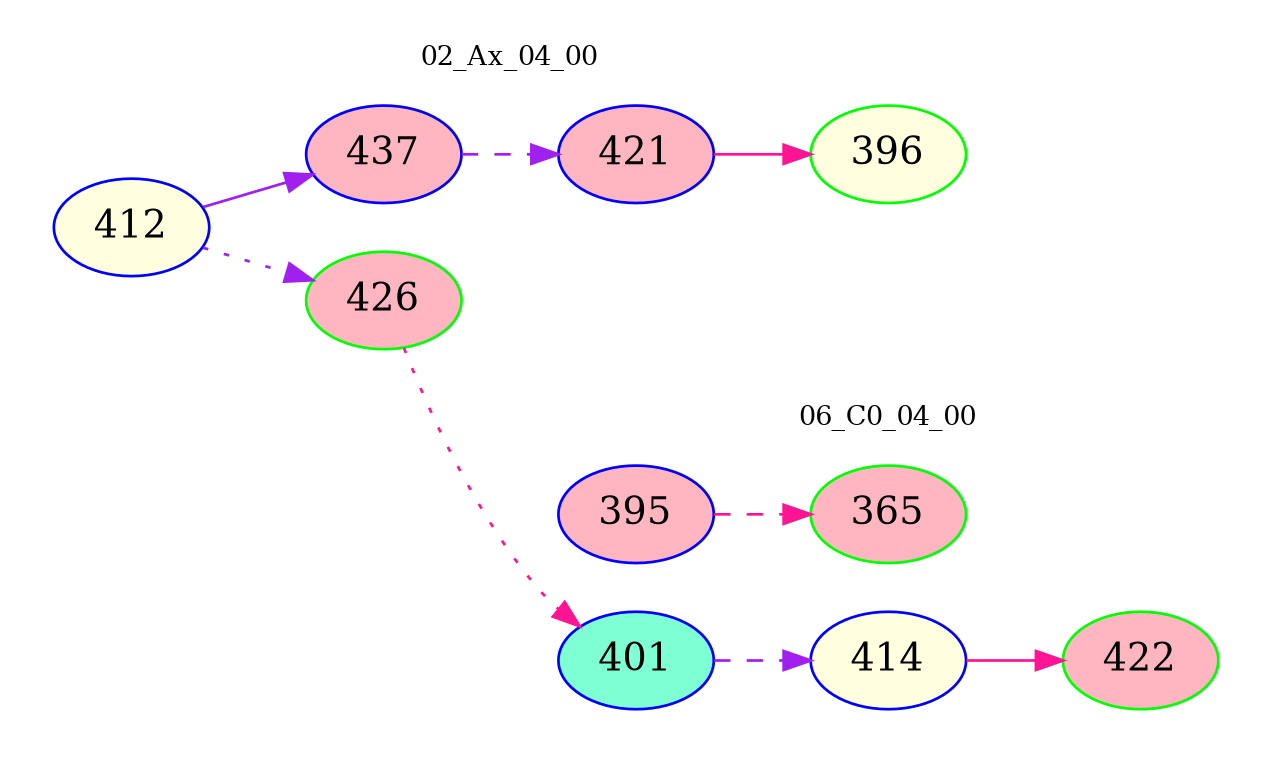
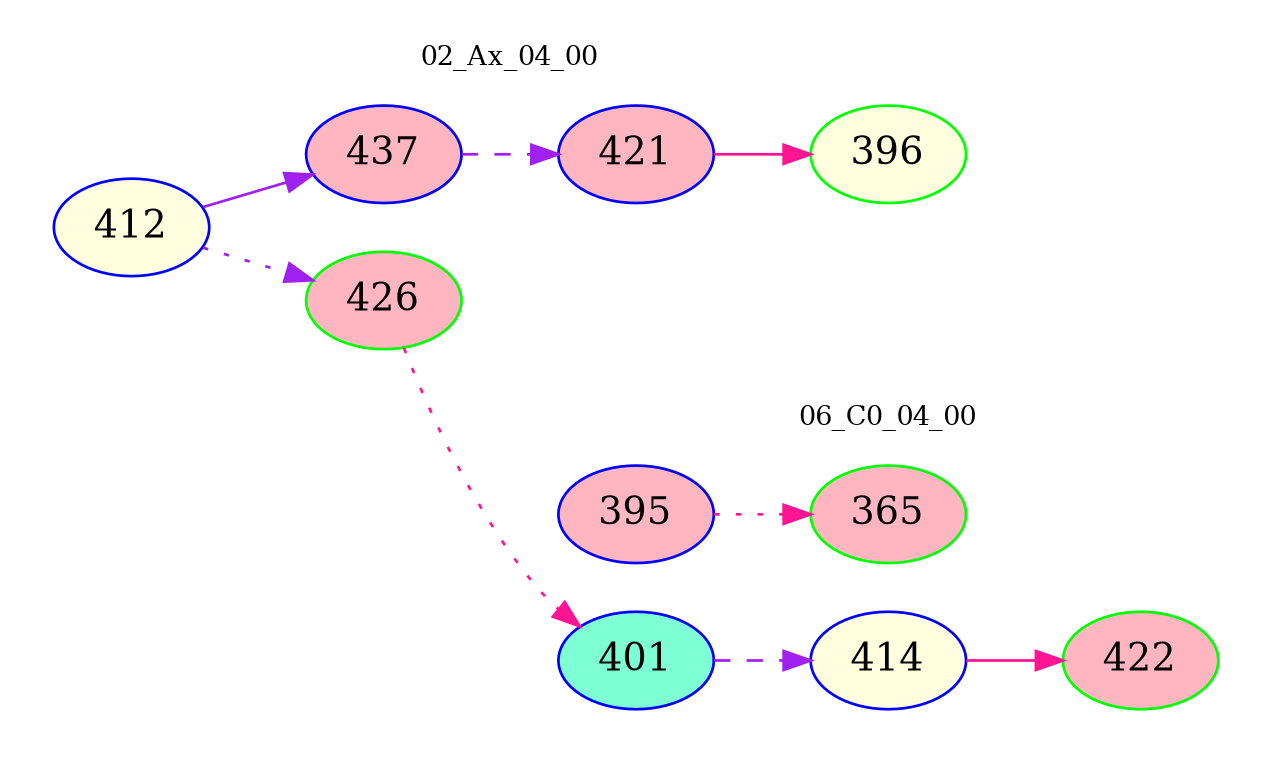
edge "395" -> "365": style dashed -> dotted
